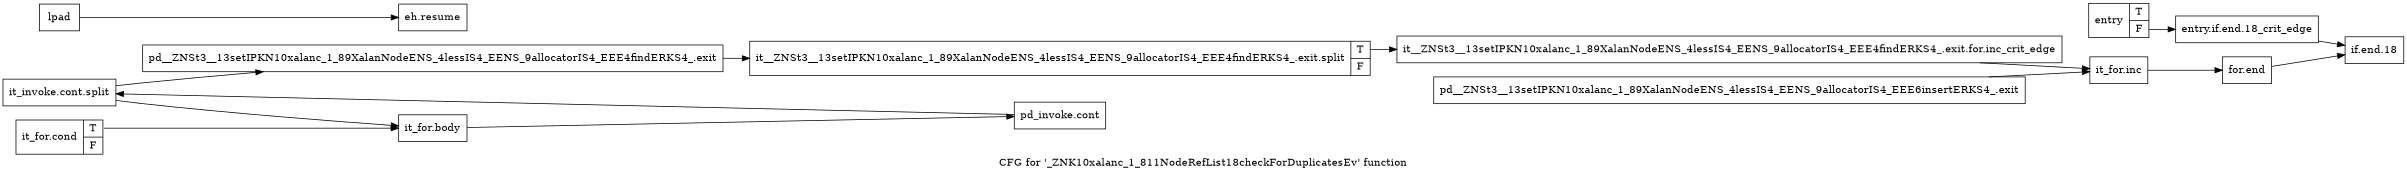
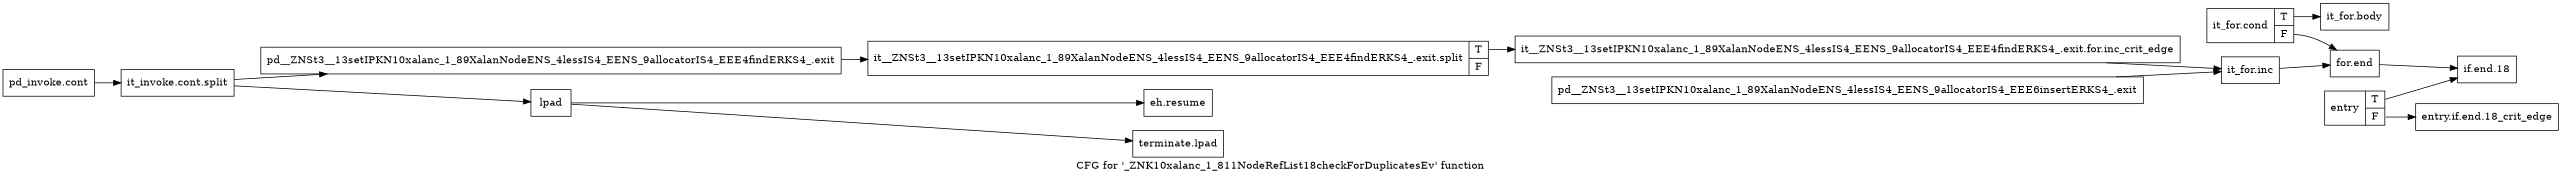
edge "it_for.cond" -> "for.end": added
edge "entry.if.end.18_crit_edge" -> "if.end.18": now "entry" -> "if.end.18"
edge "it_invoke.cont.split" -> "it_for.body": now "it_invoke.cont.split" -> "lpad"
edge "it_for.body" -> "pd_invoke.cont": removed
node "terminate.lpad": added
